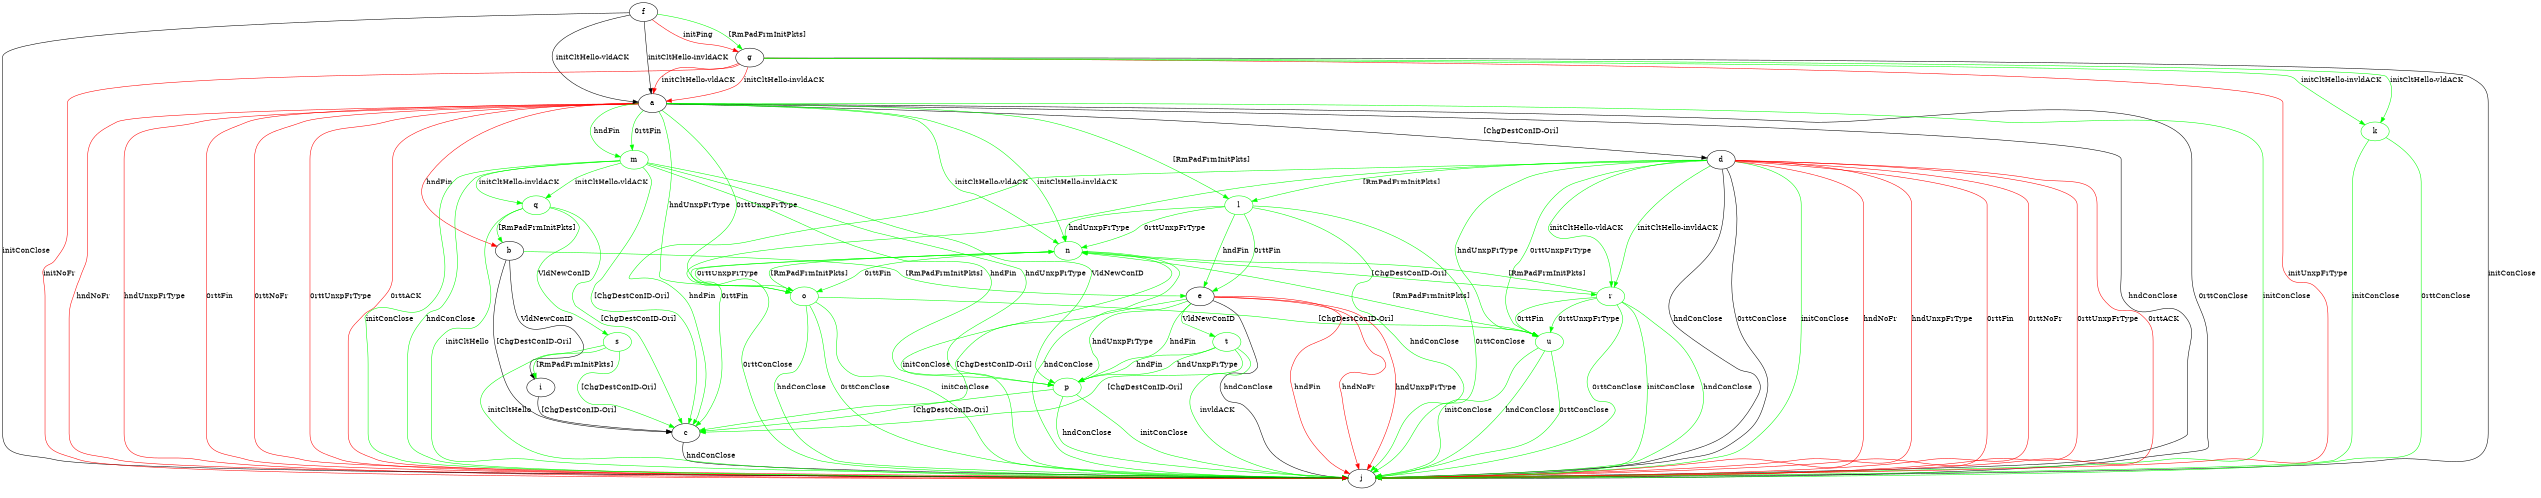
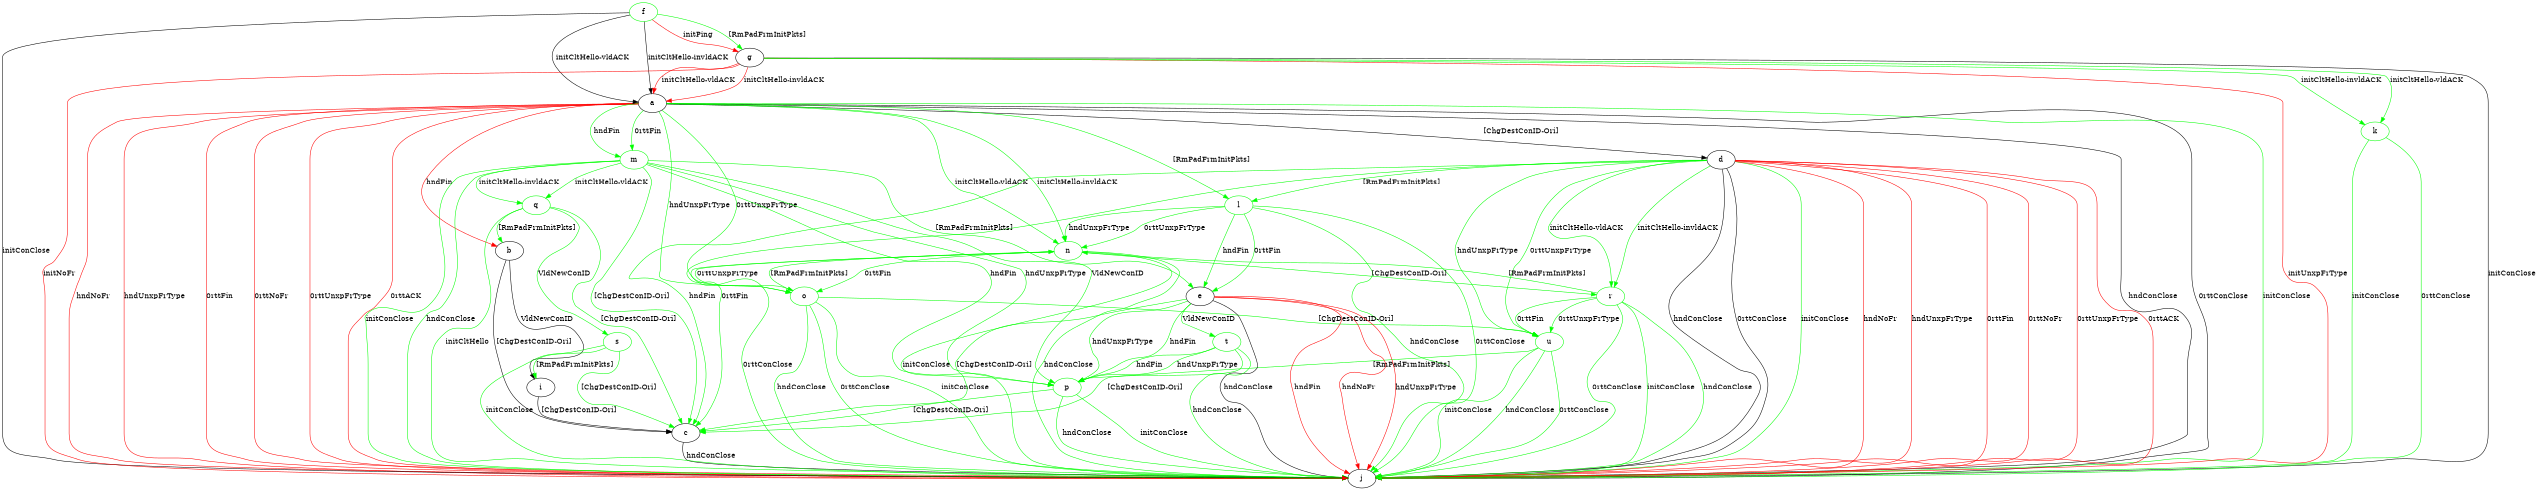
node "f": color black -> green
edge "b" -> "e": now "m" -> "e"
edge "u" -> "n": now "u" -> "p"
edge "s" -> "j": label "initCltHello " -> "initConClose "
edge "t" -> "j": label "invldACK " -> "hndConClose "
